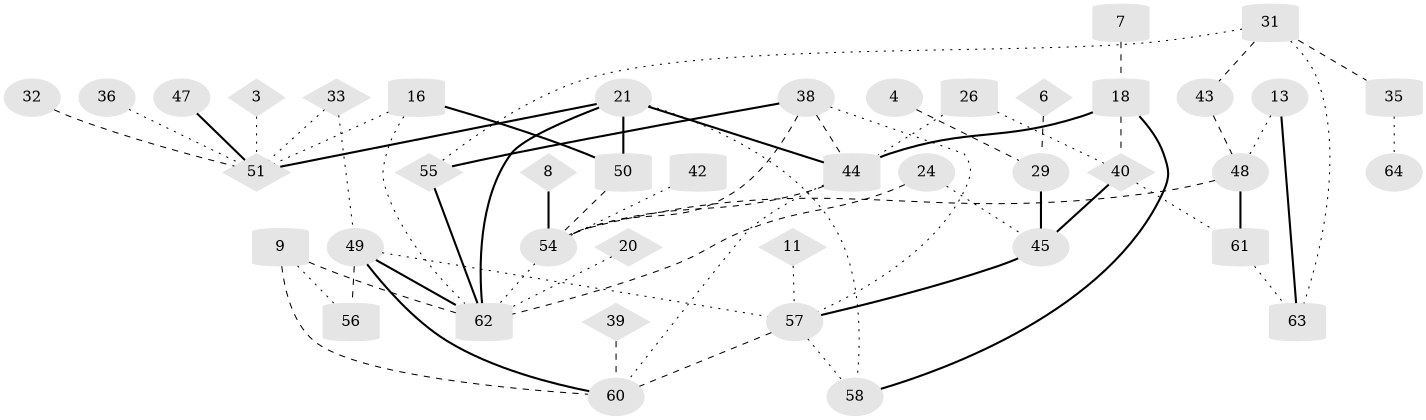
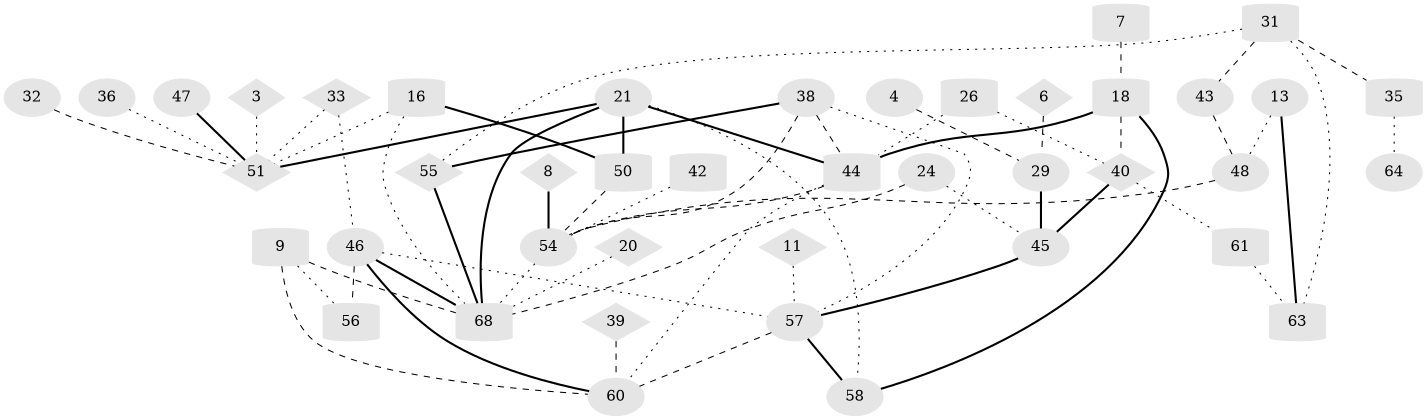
edge "48" -- "61": removed
node "49": label "49" -> "46"
node "62": label "62" -> "68"
edge "57" -- "58": style dotted -> bold
